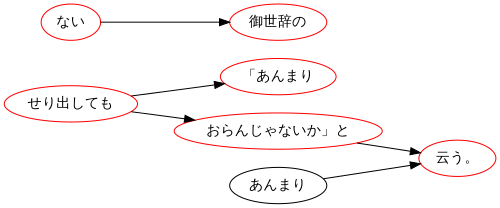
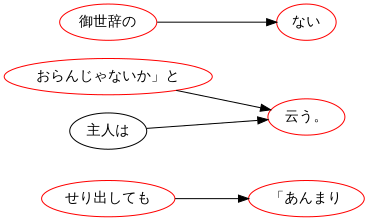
edge "ない" -> "御世辞の": reversed
edge "せり出しても" -> "おらんじゃないか」と": removed
node "あんまり": label "あんまり" -> "主人は"
